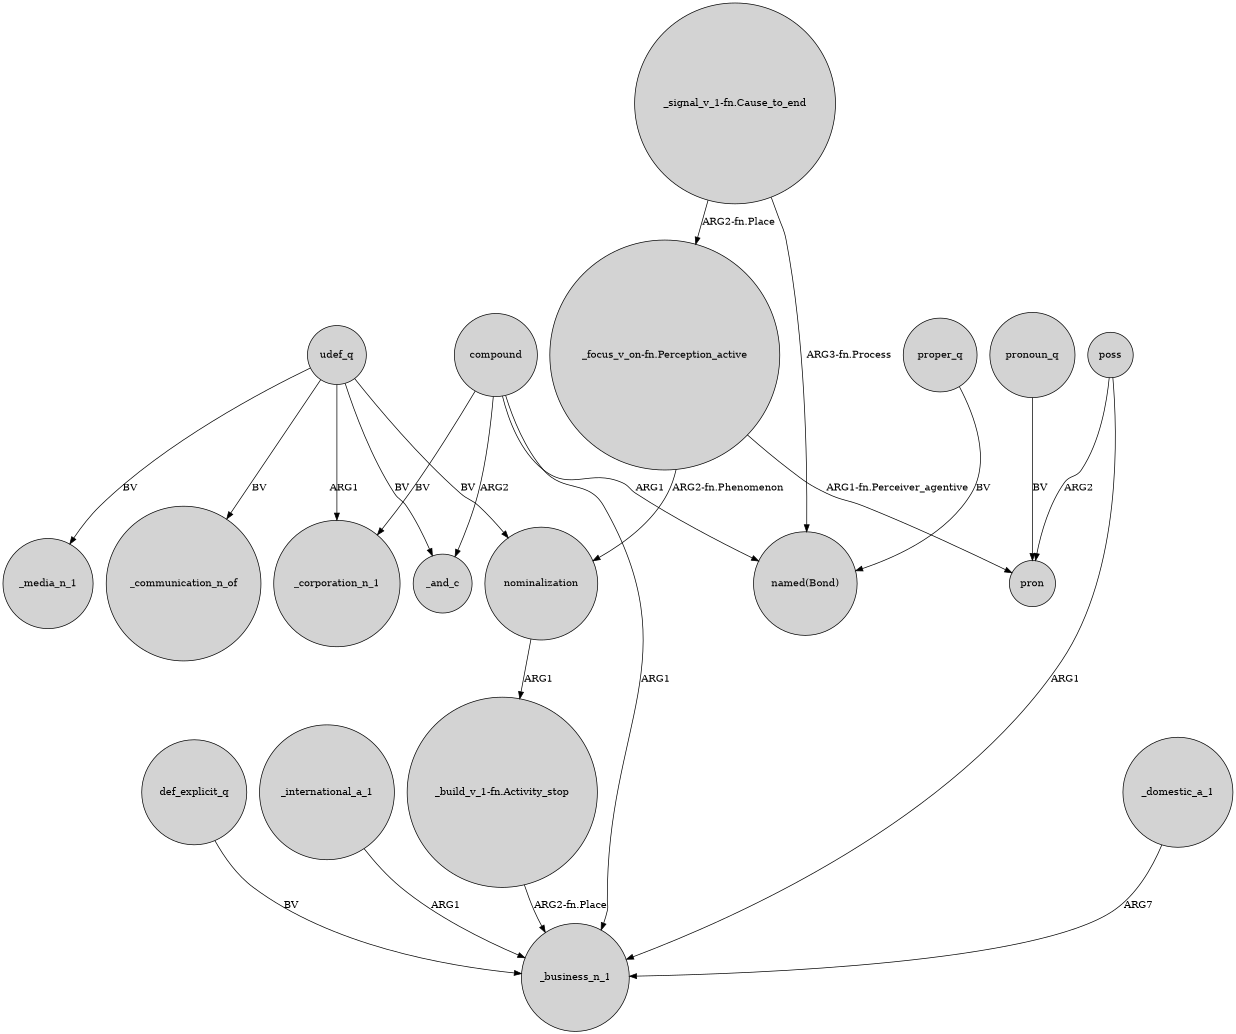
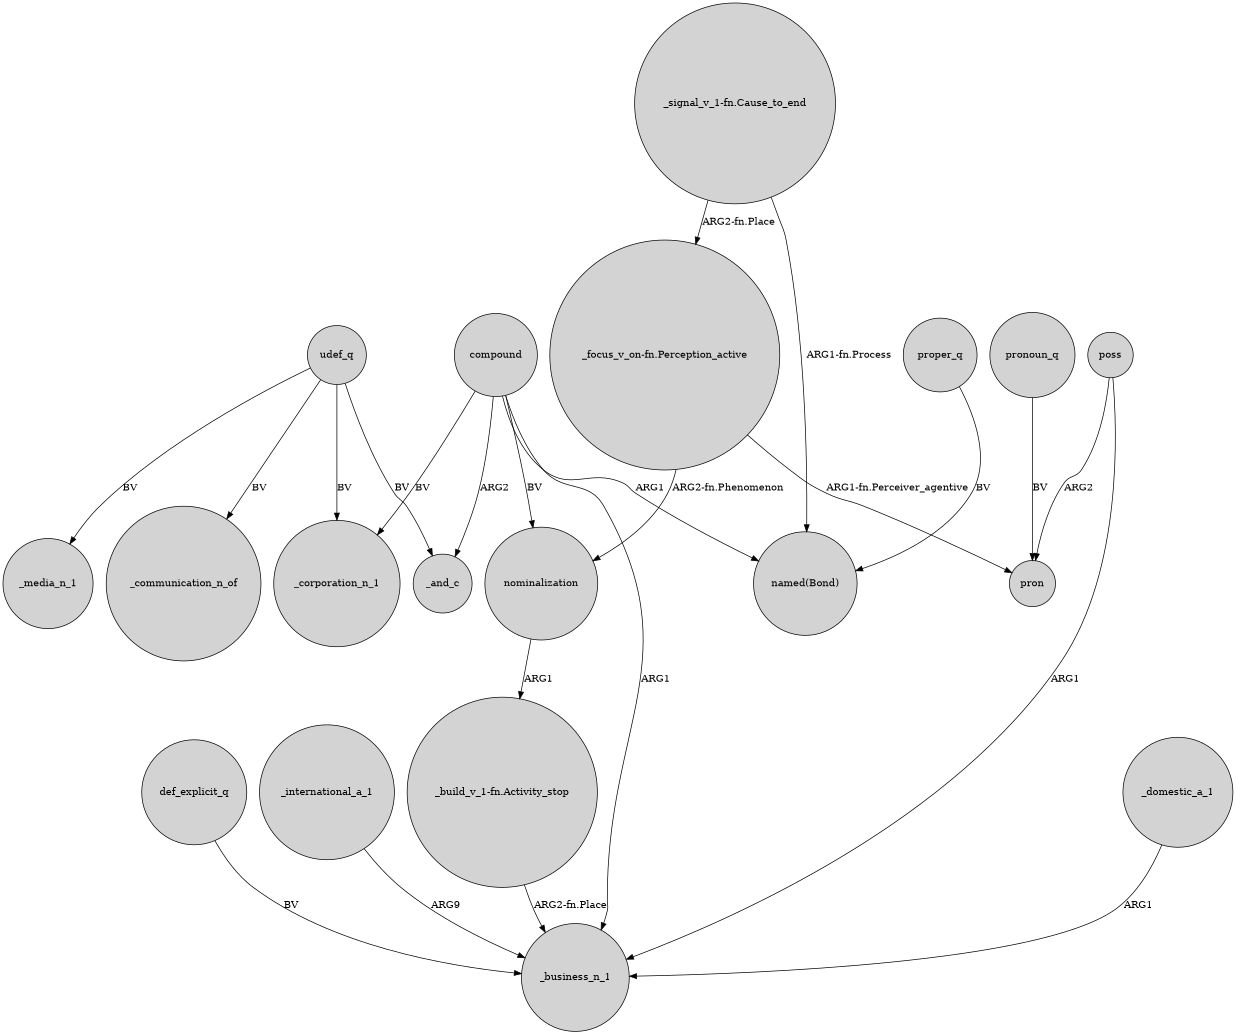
edge "_signal_v_1-fn.Cause_to_end" -> "named(Bond)": label "ARG3-fn.Process" -> "ARG1-fn.Process"
edge "udef_q" -> "nominalization": now "compound" -> "nominalization"
edge "udef_q" -> "_corporation_n_1": label "ARG1" -> "BV"
edge "_international_a_1" -> "_business_n_1": label "ARG1" -> "ARG9"
edge "_domestic_a_1" -> "_business_n_1": label "ARG7" -> "ARG1"
